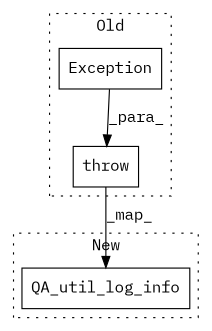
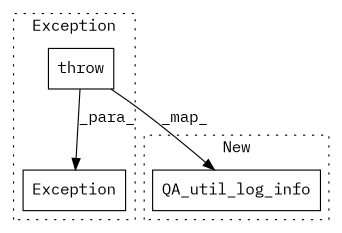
cluster "Old": label "Old" -> "Exception"
edge "Exception" -> "throw": reversed
